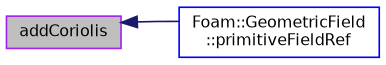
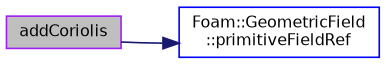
edge "Foam::GeometricField ::primitiveFieldRef" -> "addCoriolis": reversed
